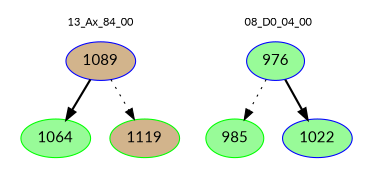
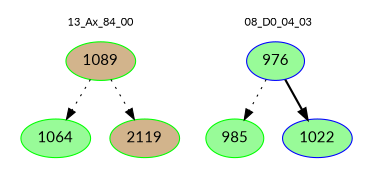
cluster "08_D0_04_00": label "08_D0_04_00" -> "08_D0_04_03"
node "1089": color blue -> green
edge "1089" -> "1064": style bold -> dotted
node "1119": label "1119" -> "2119"
